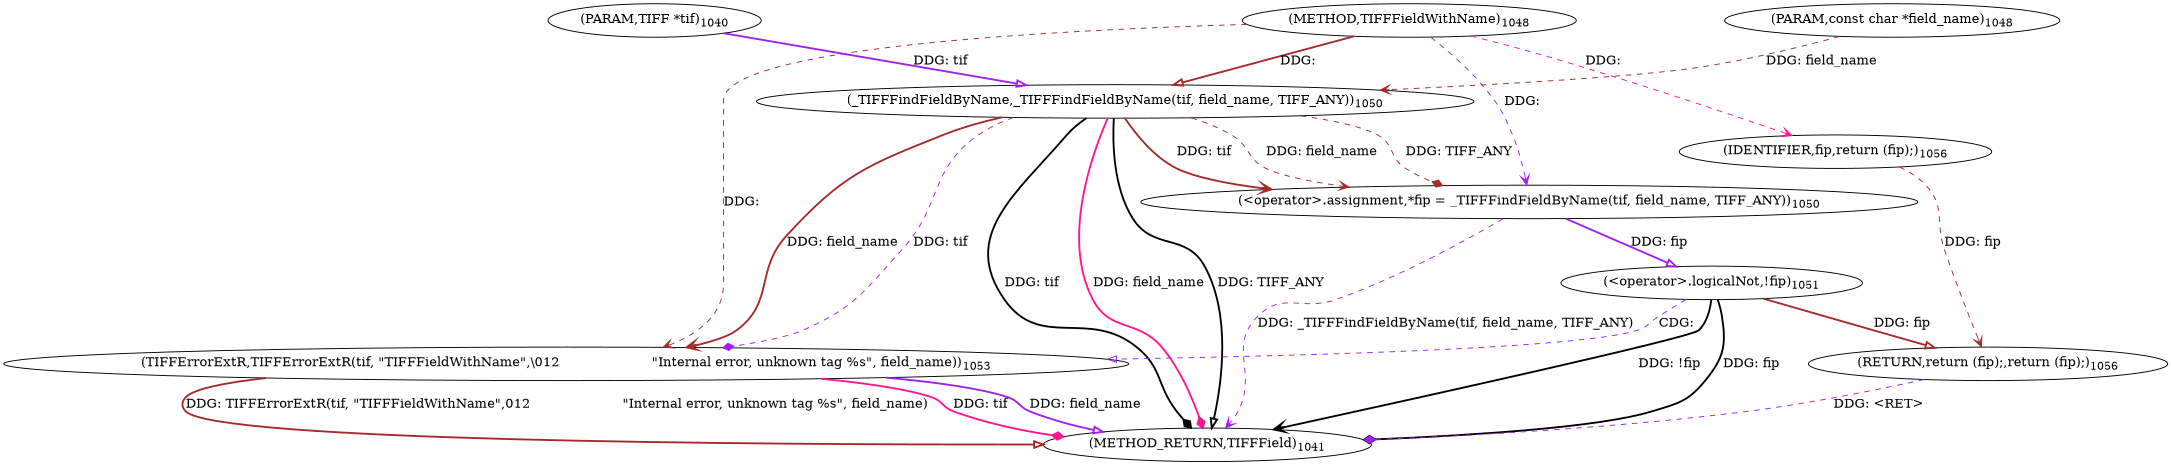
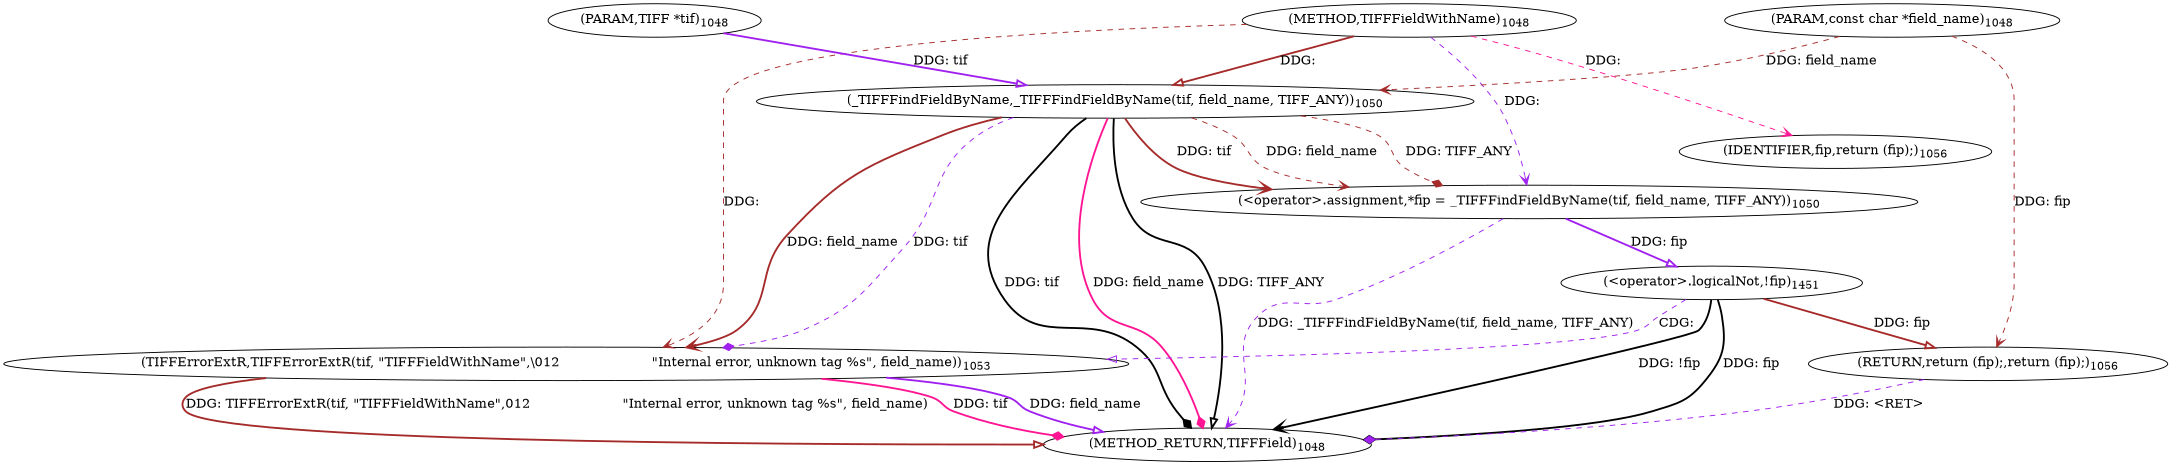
node "(PARAM,TIFF *tif)": text "1040" -> "1048"
edge "(IDENTIFIER,fip,return (fip);)" -> "(RETURN,return (fip);,return (fip);)": now "(PARAM,const char *field_name)" -> "(RETURN,return (fip);,return (fip);)"
node "(<operator>.logicalNot,!fip)": text "1051" -> "1451"
node "(METHOD_RETURN,TIFFField)": text "1041" -> "1048"
